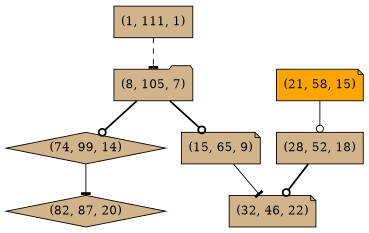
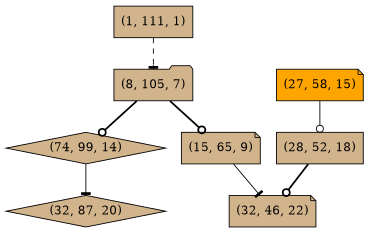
node "(21, 58, 15)": label "(21, 58, 15)" -> "(27, 58, 15)"
node "(82, 87, 20)": label "(82, 87, 20)" -> "(32, 87, 20)"
